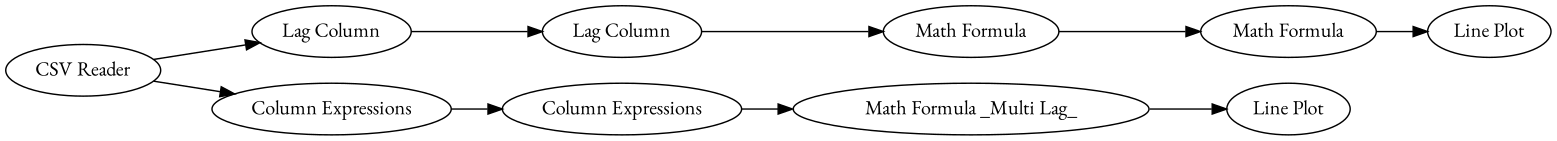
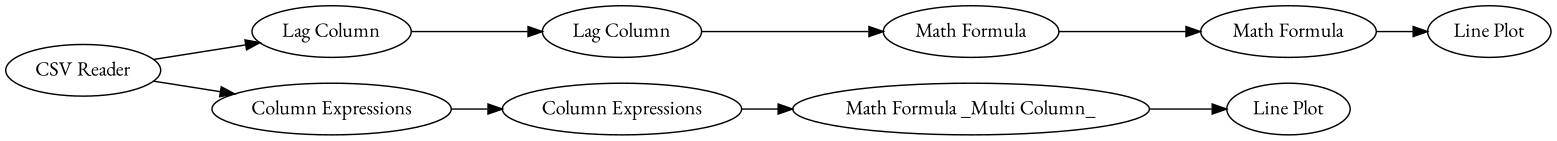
node "Math Formula _Multi Lag_": label "Math Formula _Multi Lag_" -> "Math Formula _Multi Column_"
